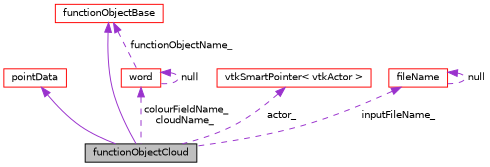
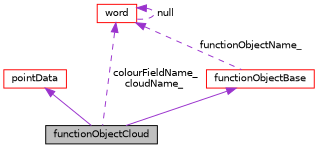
edge "word" -> "functionObjectBase": reversed
node "vtkSmartPointer< vtkActor >": removed
node "fileName": removed
